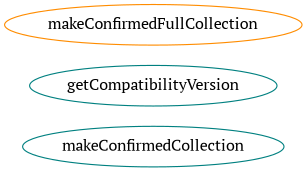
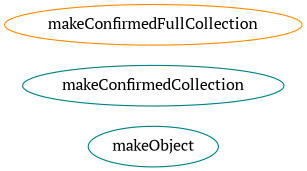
node "getCompatibilityVersion": removed
node "makeObject": added
